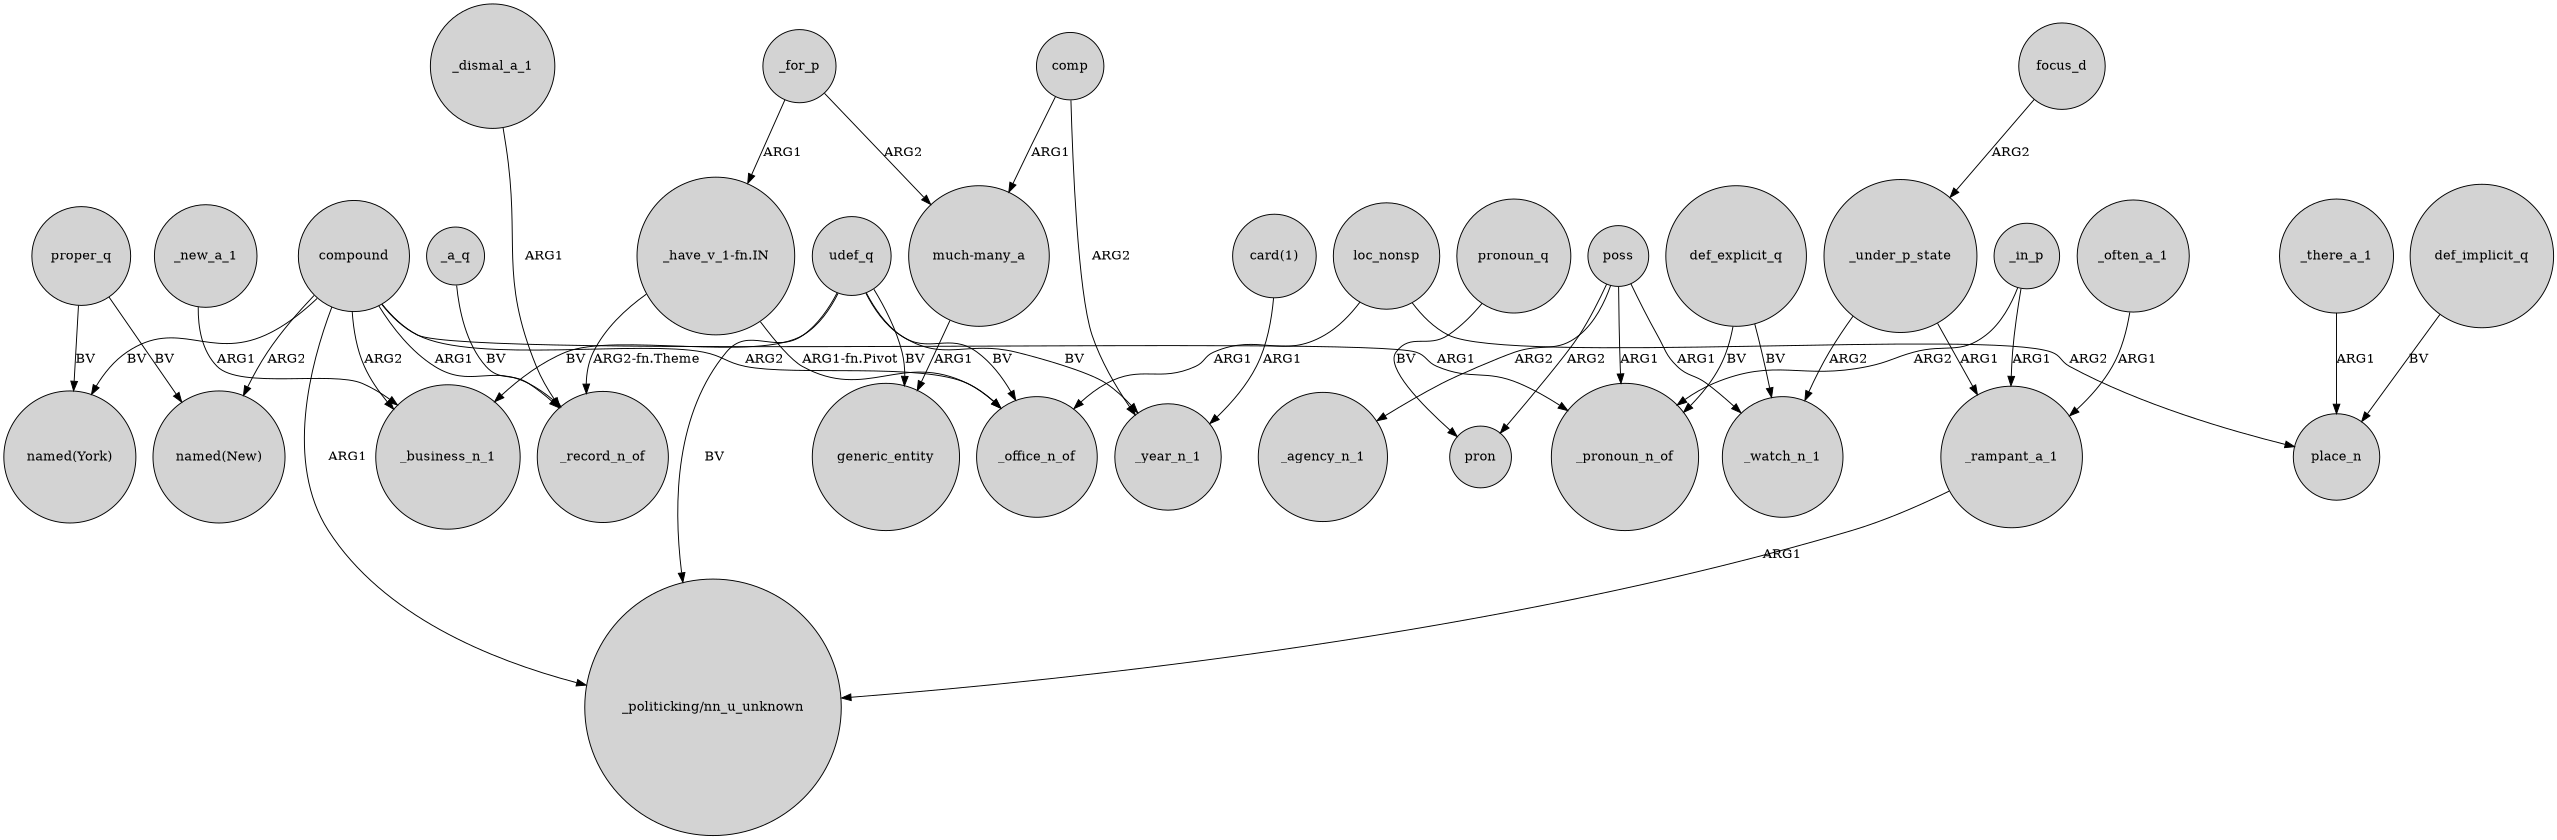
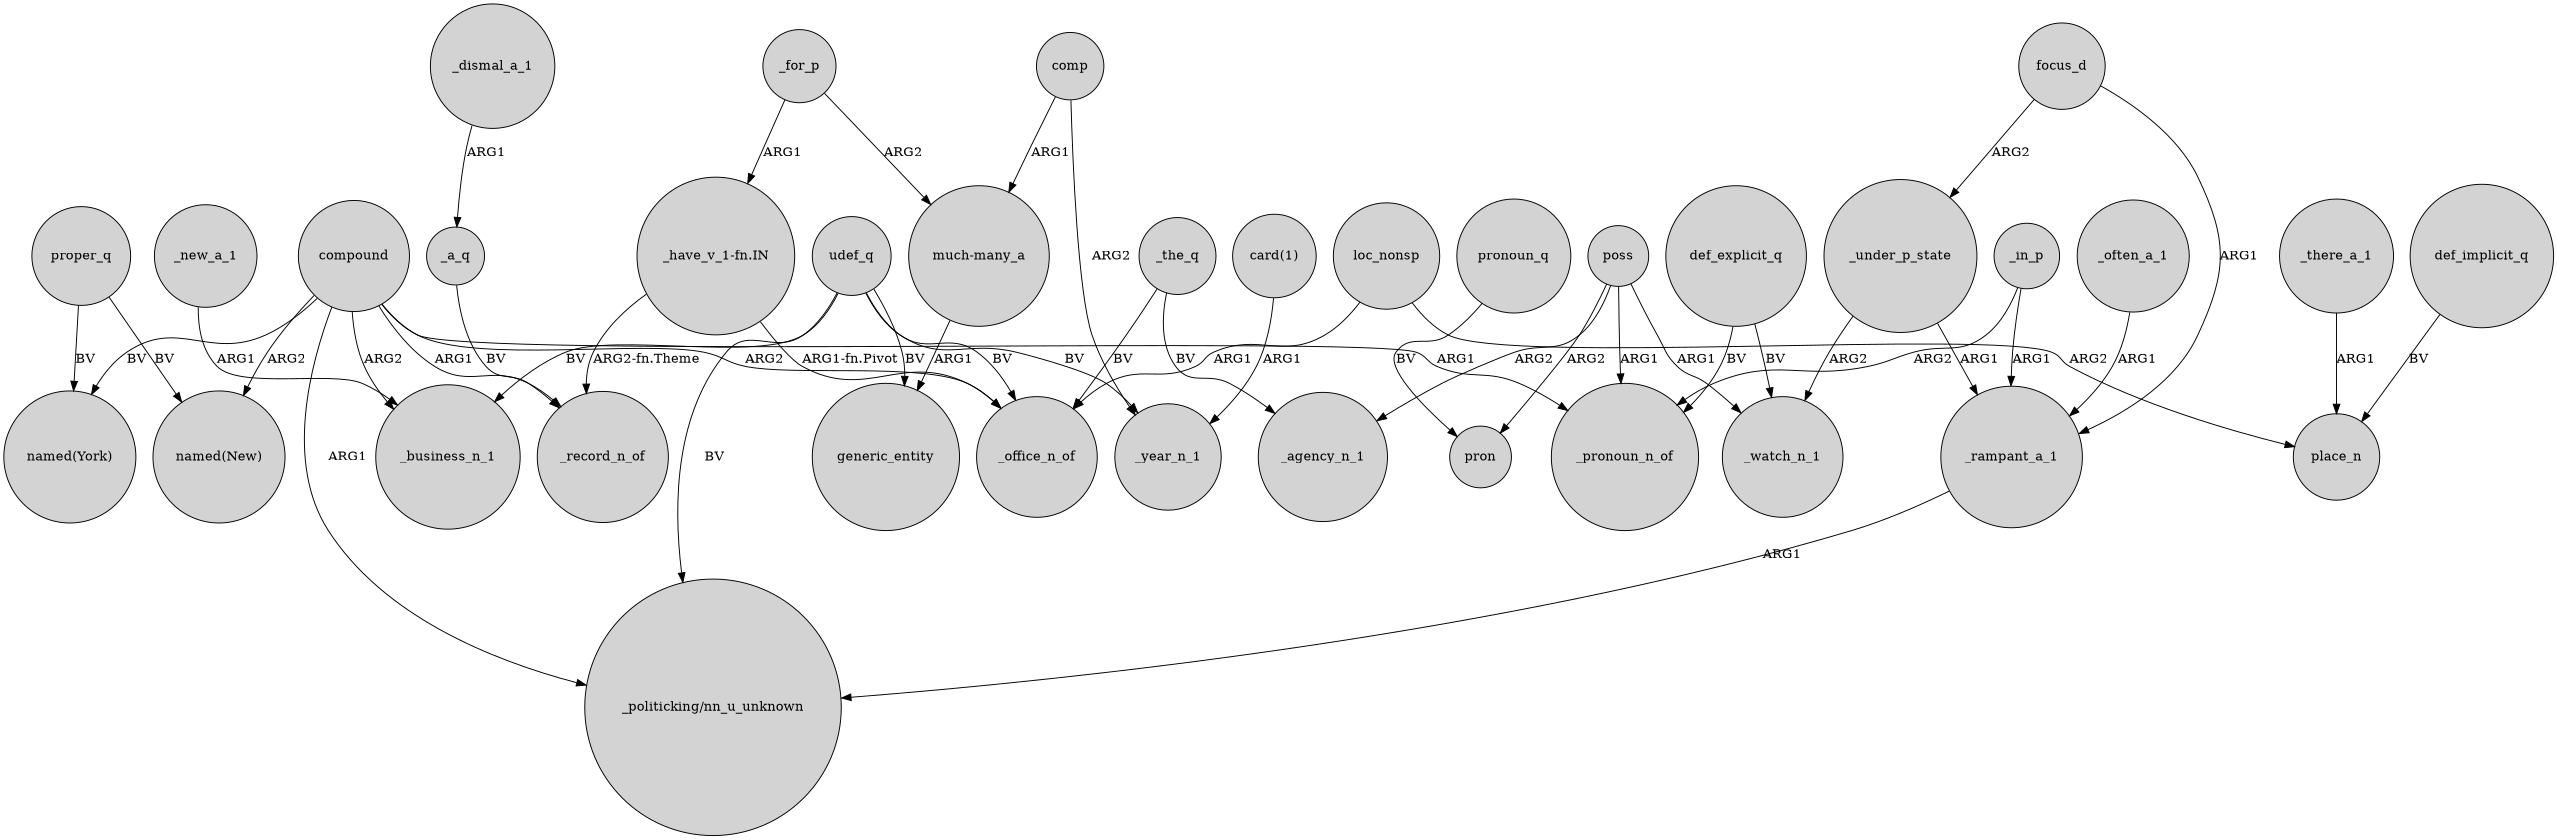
node "_the_q": added
edge "focus_d" -> "_rampant_a_1": added, label "ARG1"
edge "_dismal_a_1" -> "_record_n_of": now "_dismal_a_1" -> "_a_q"
